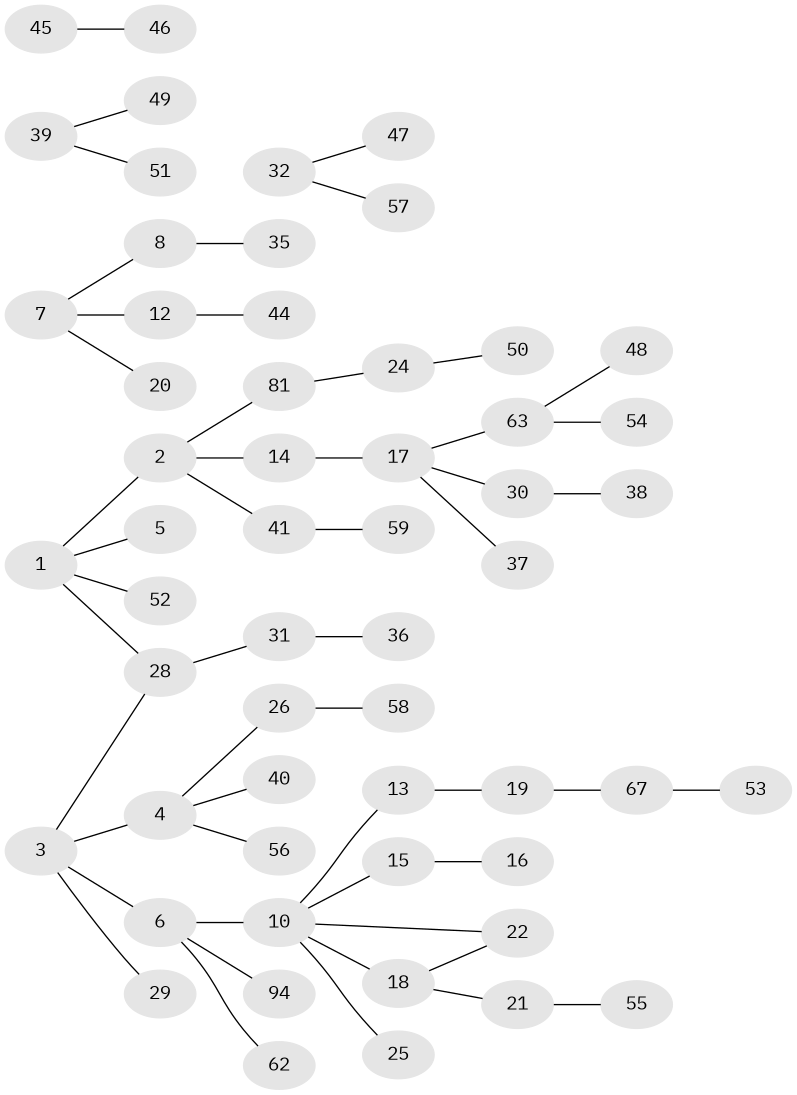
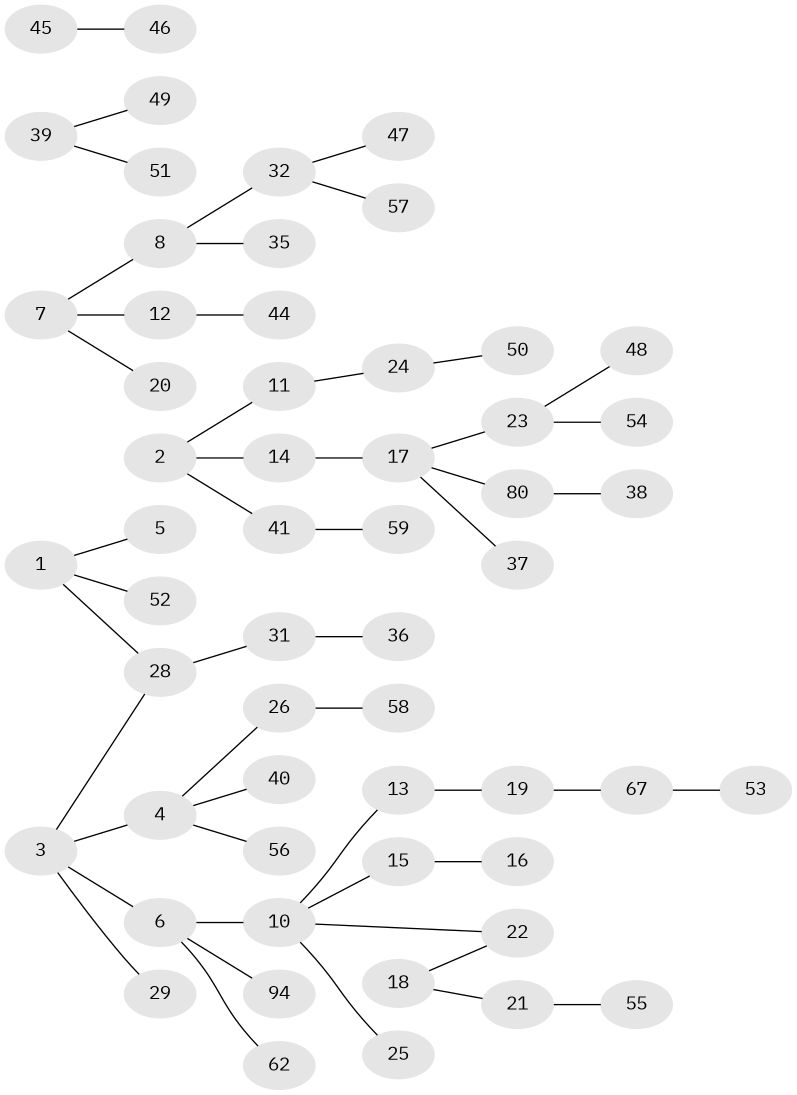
edge "32" -- "8": added
node "81": label "81" -> "11"
node "63": label "63" -> "23"
node "30": label "30" -> "80"
edge "2" -- "1": removed
edge "10" -- "18": removed
